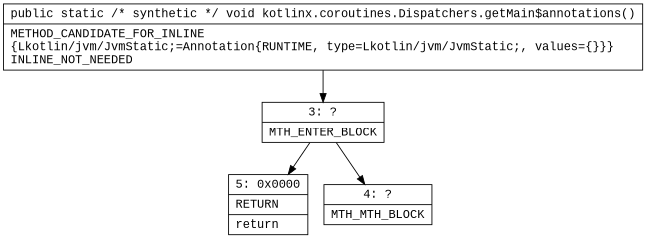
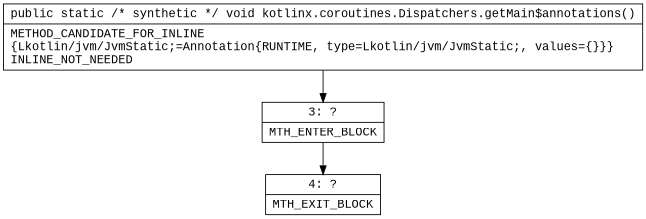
node "5: 0x0000": removed
node "4: ?": text "MTH_MTH_BLOCK" -> "MTH_EXIT_BLOCK"
